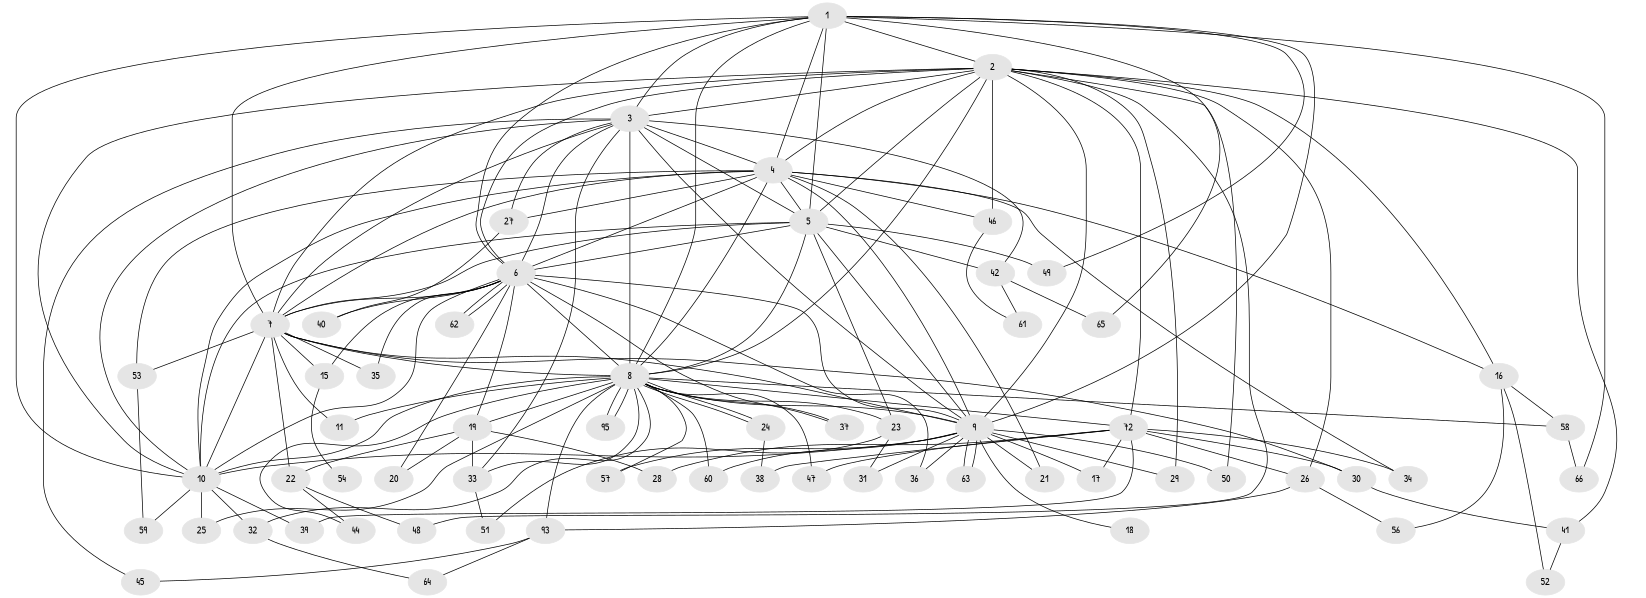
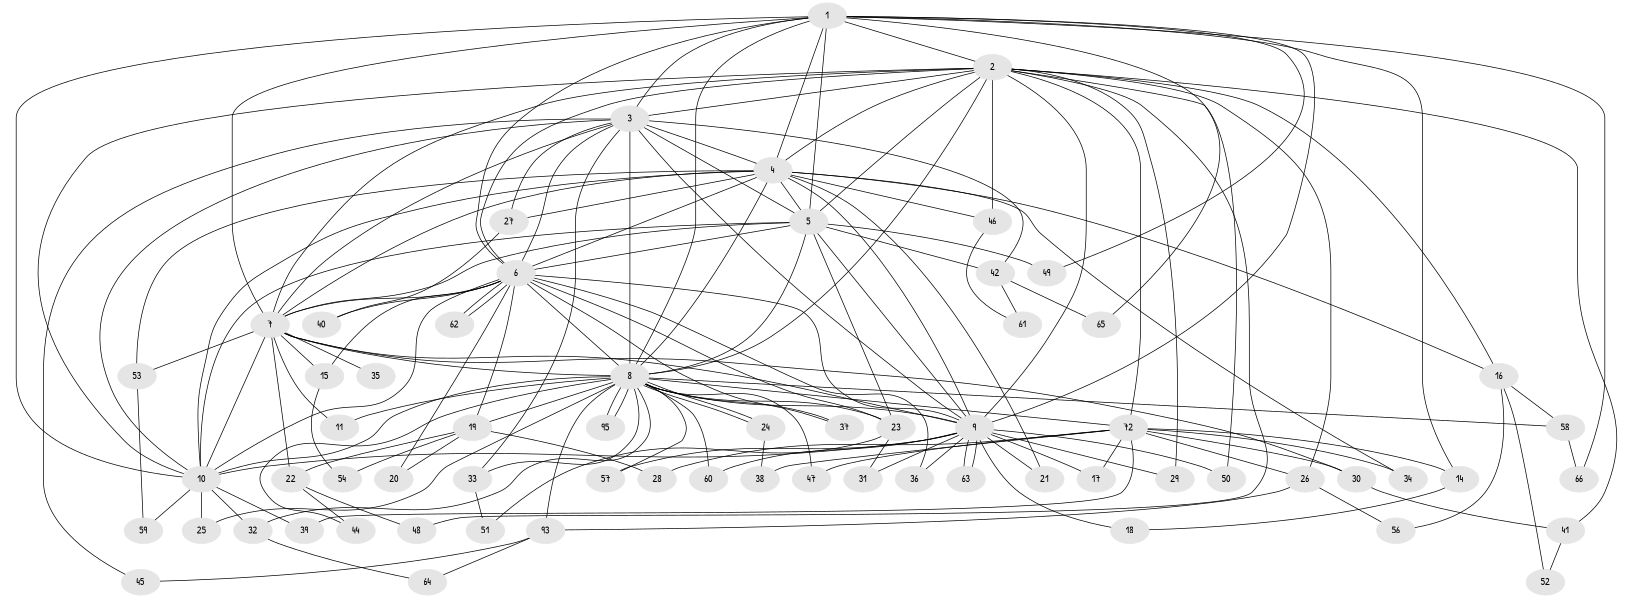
edge "6" -- "35": now "6" -- "23"
edge "19" -- "33": now "19" -- "54"
node "14": added
